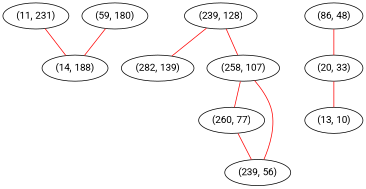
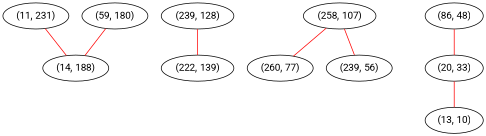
edge "(239, 128)" -- "(258, 107)": removed
node "(282, 139)": label "(282, 139)" -> "(222, 139)"
edge "(260, 77)" -- "(239, 56)": removed
